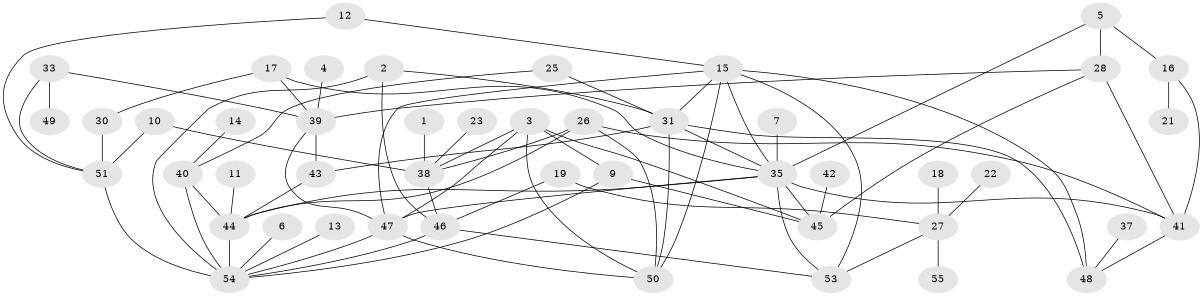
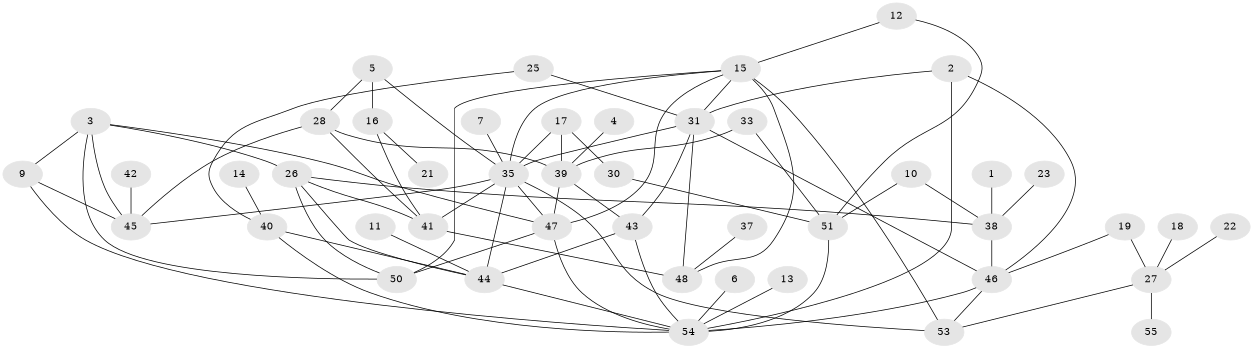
node "49": removed
edge "3" -- "38": now "3" -- "26"
edge "31" -- "50": now "31" -- "46"
edge "43" -- "54": added
